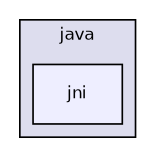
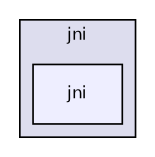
cluster "java": label "java" -> "jni"
